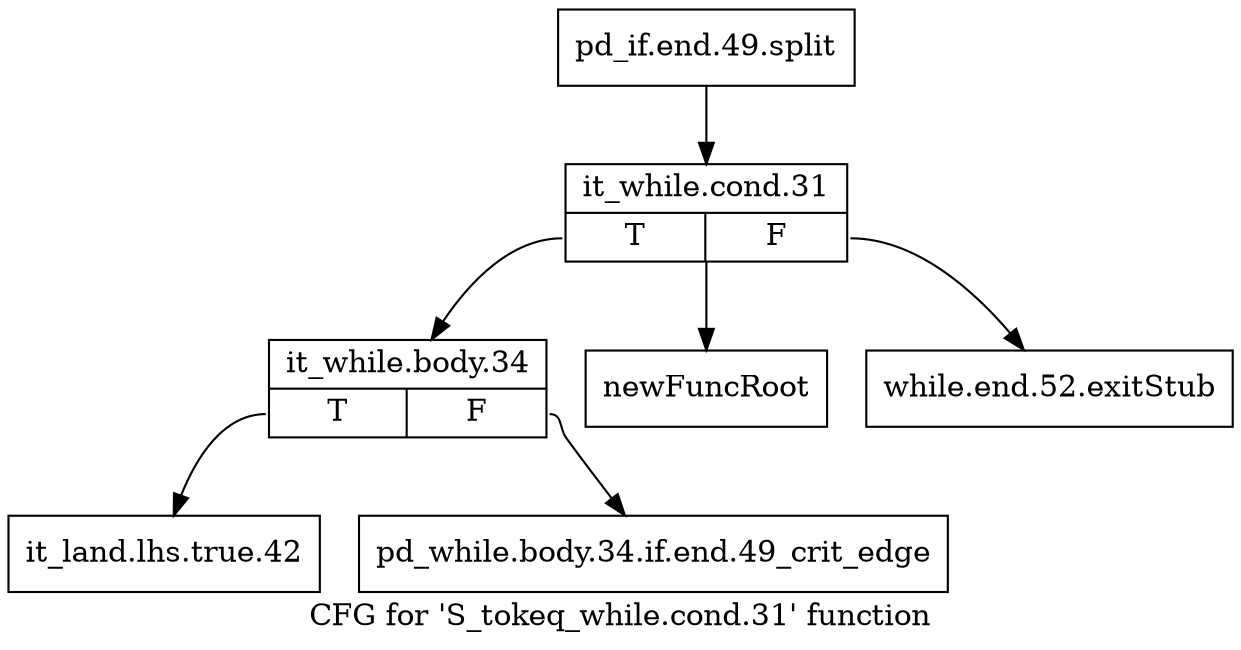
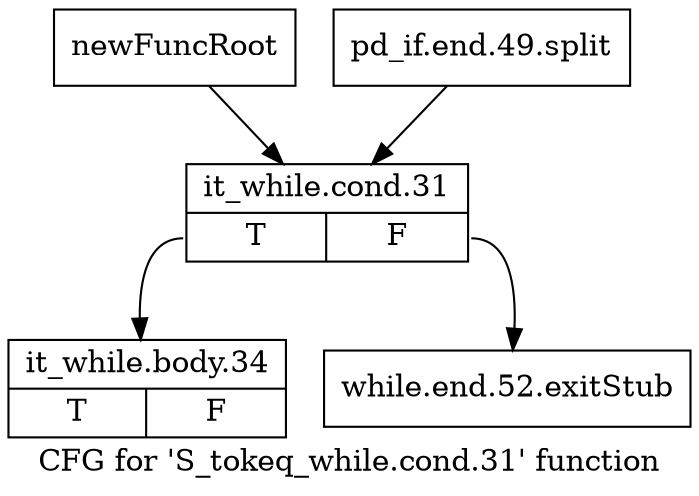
edge "it_while.cond.31" -> "newFuncRoot": reversed
node "it_land.lhs.true.42": removed
node "pd_while.body.34.if.end.49_crit_edge": removed
